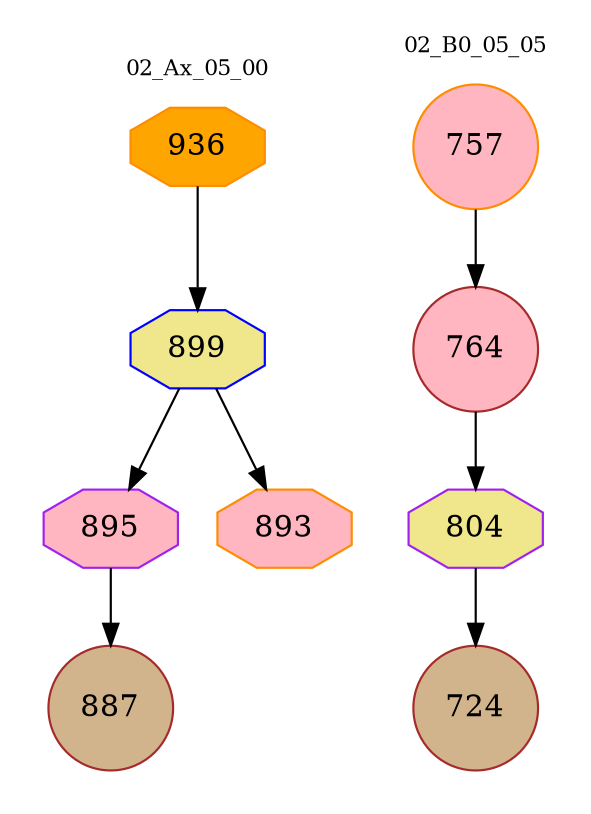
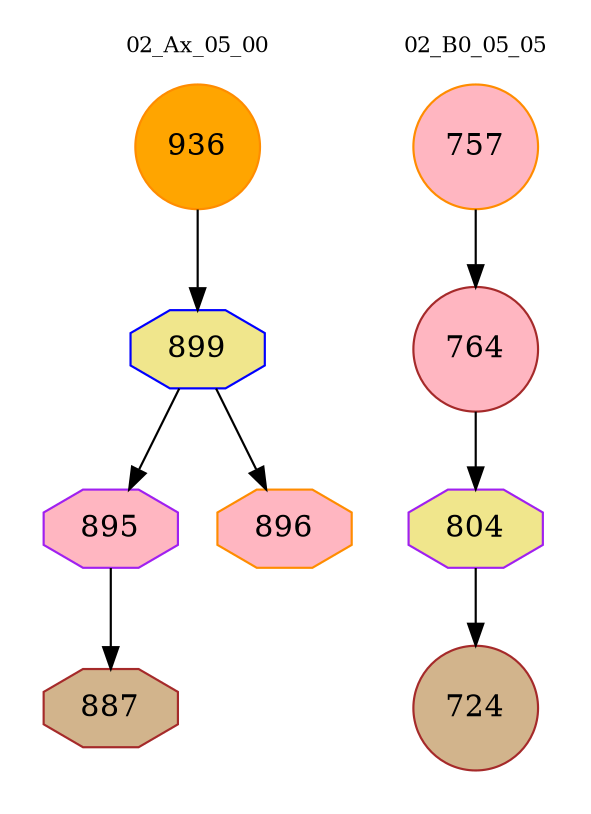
node "936": shape octagon -> circle
node "893": label "893" -> "896"
node "887": shape circle -> octagon
